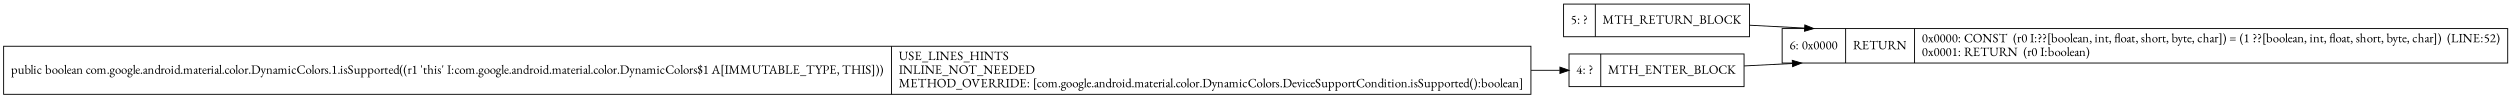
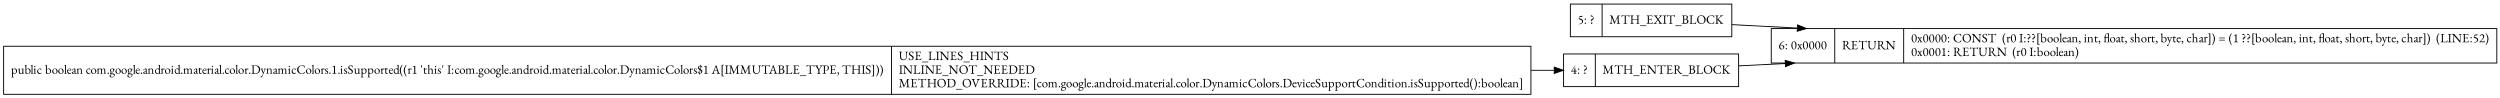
node "5: ?": text "MTH_RETURN_BLOCK" -> "MTH_EXIT_BLOCK"
